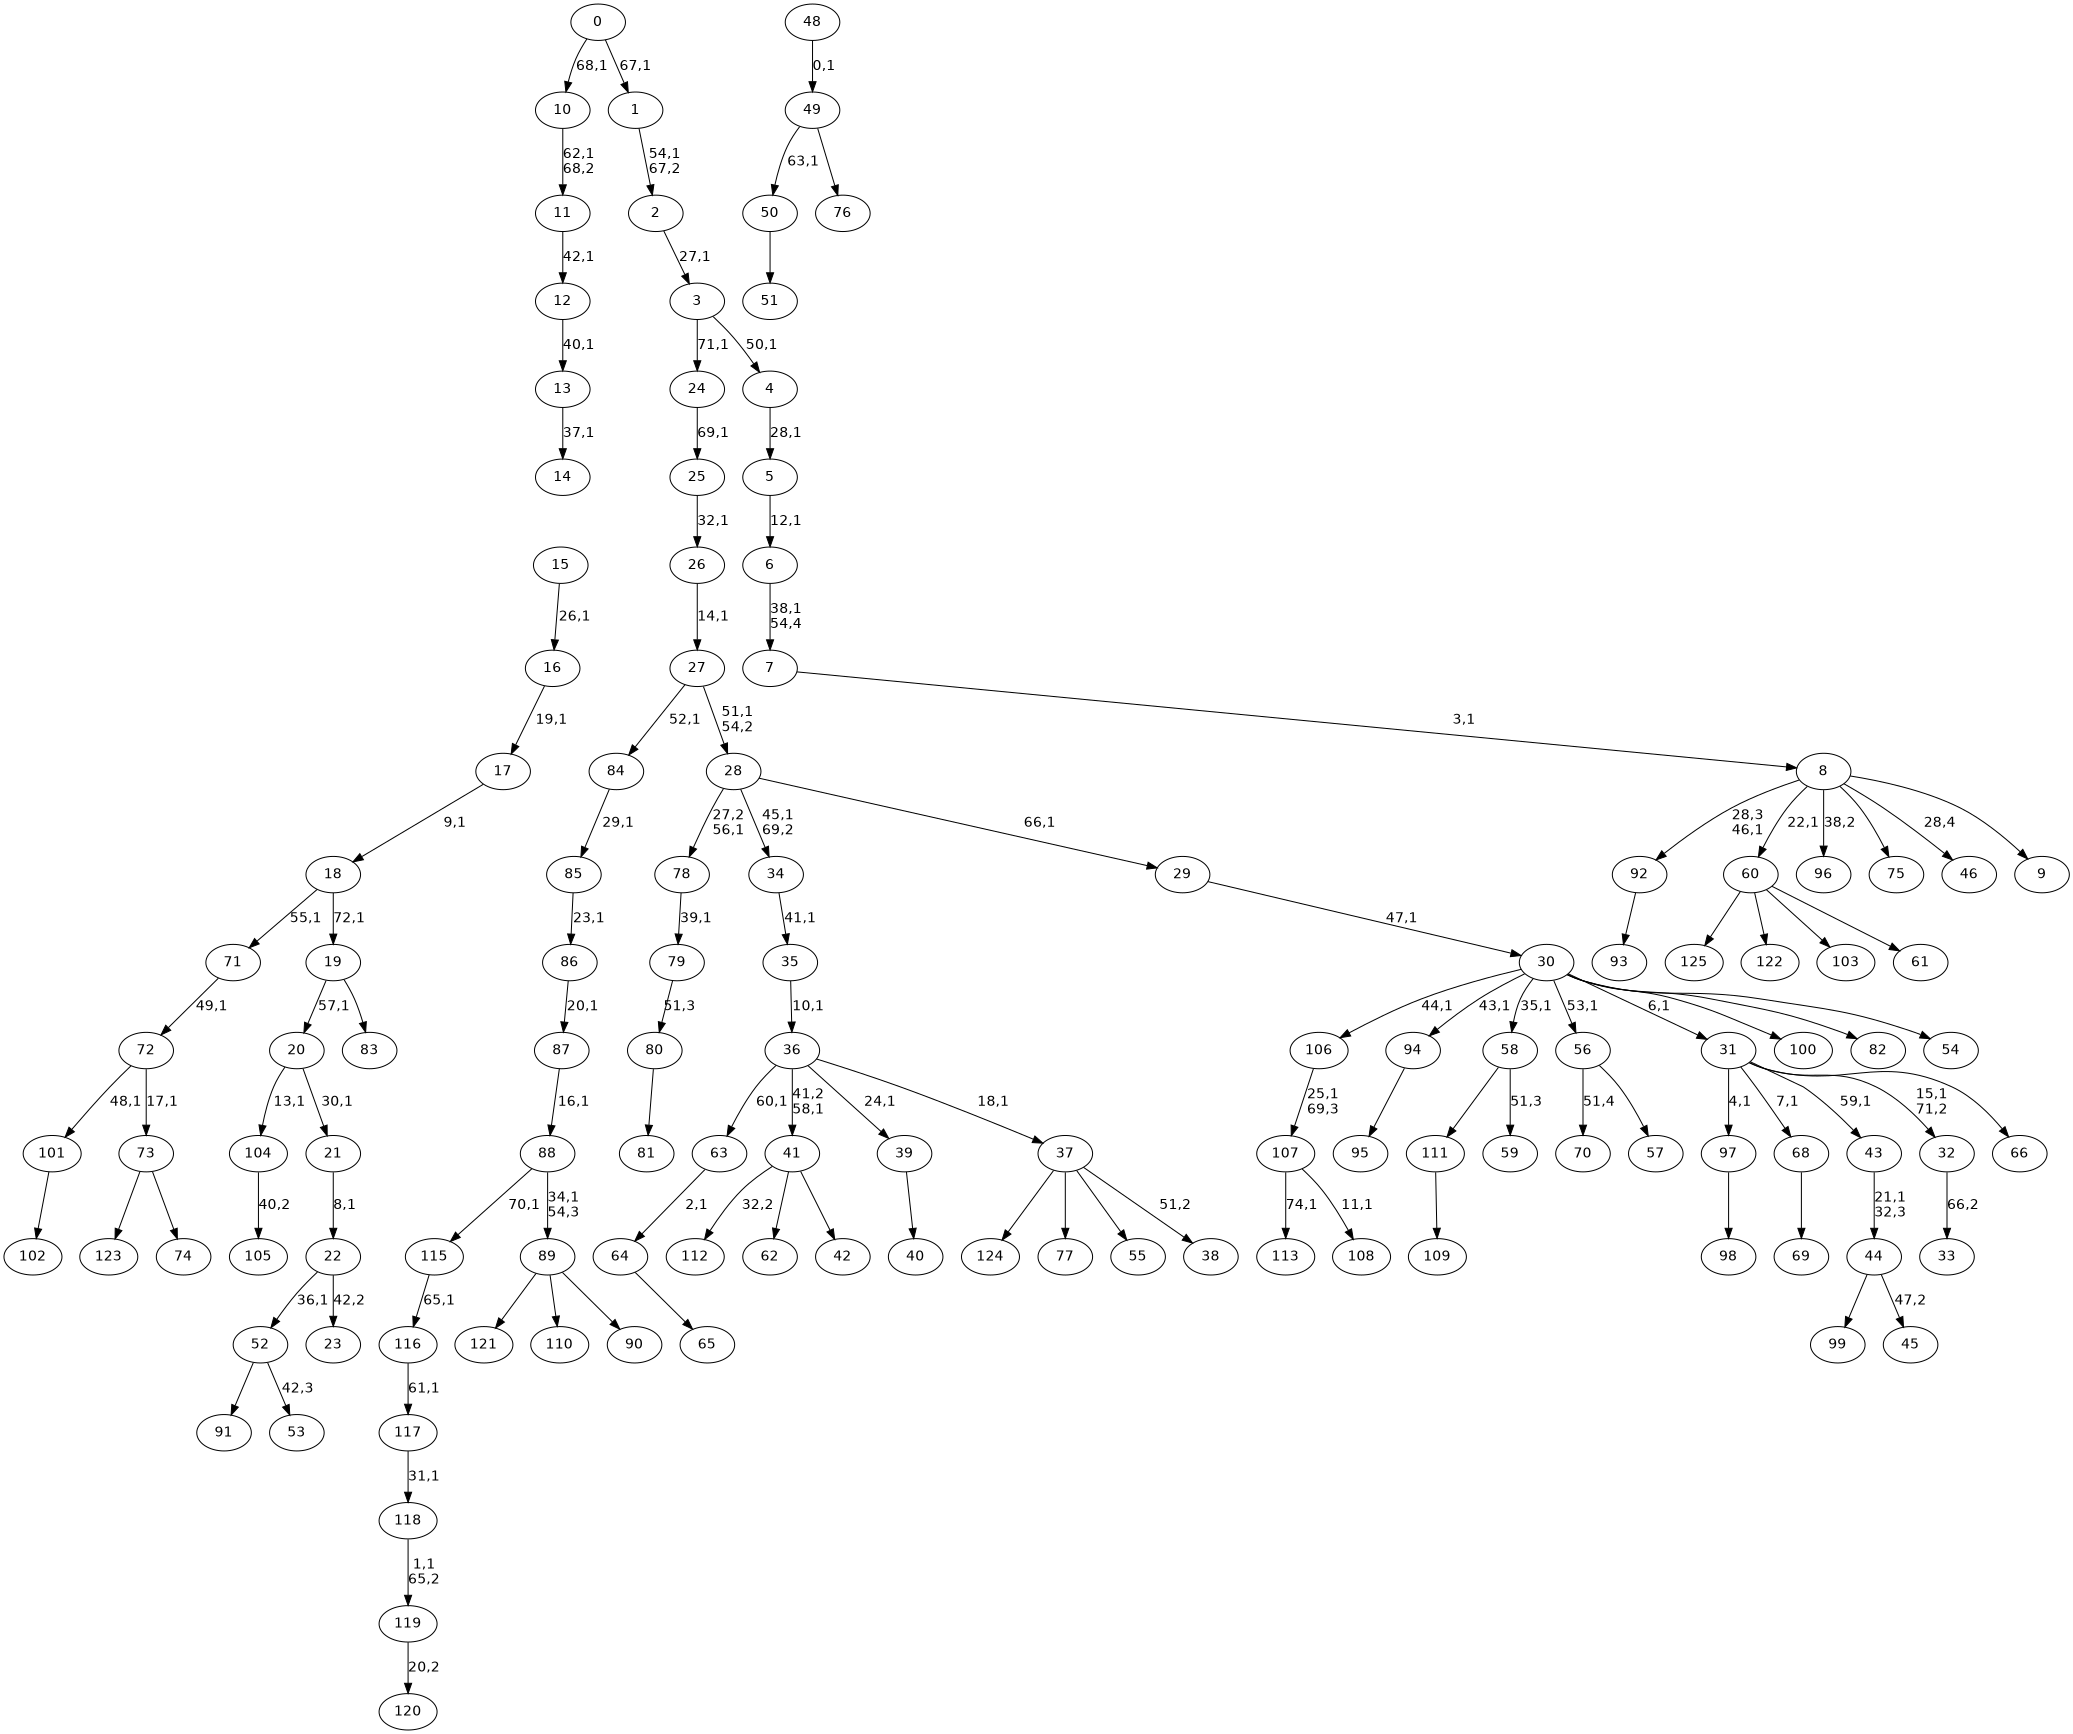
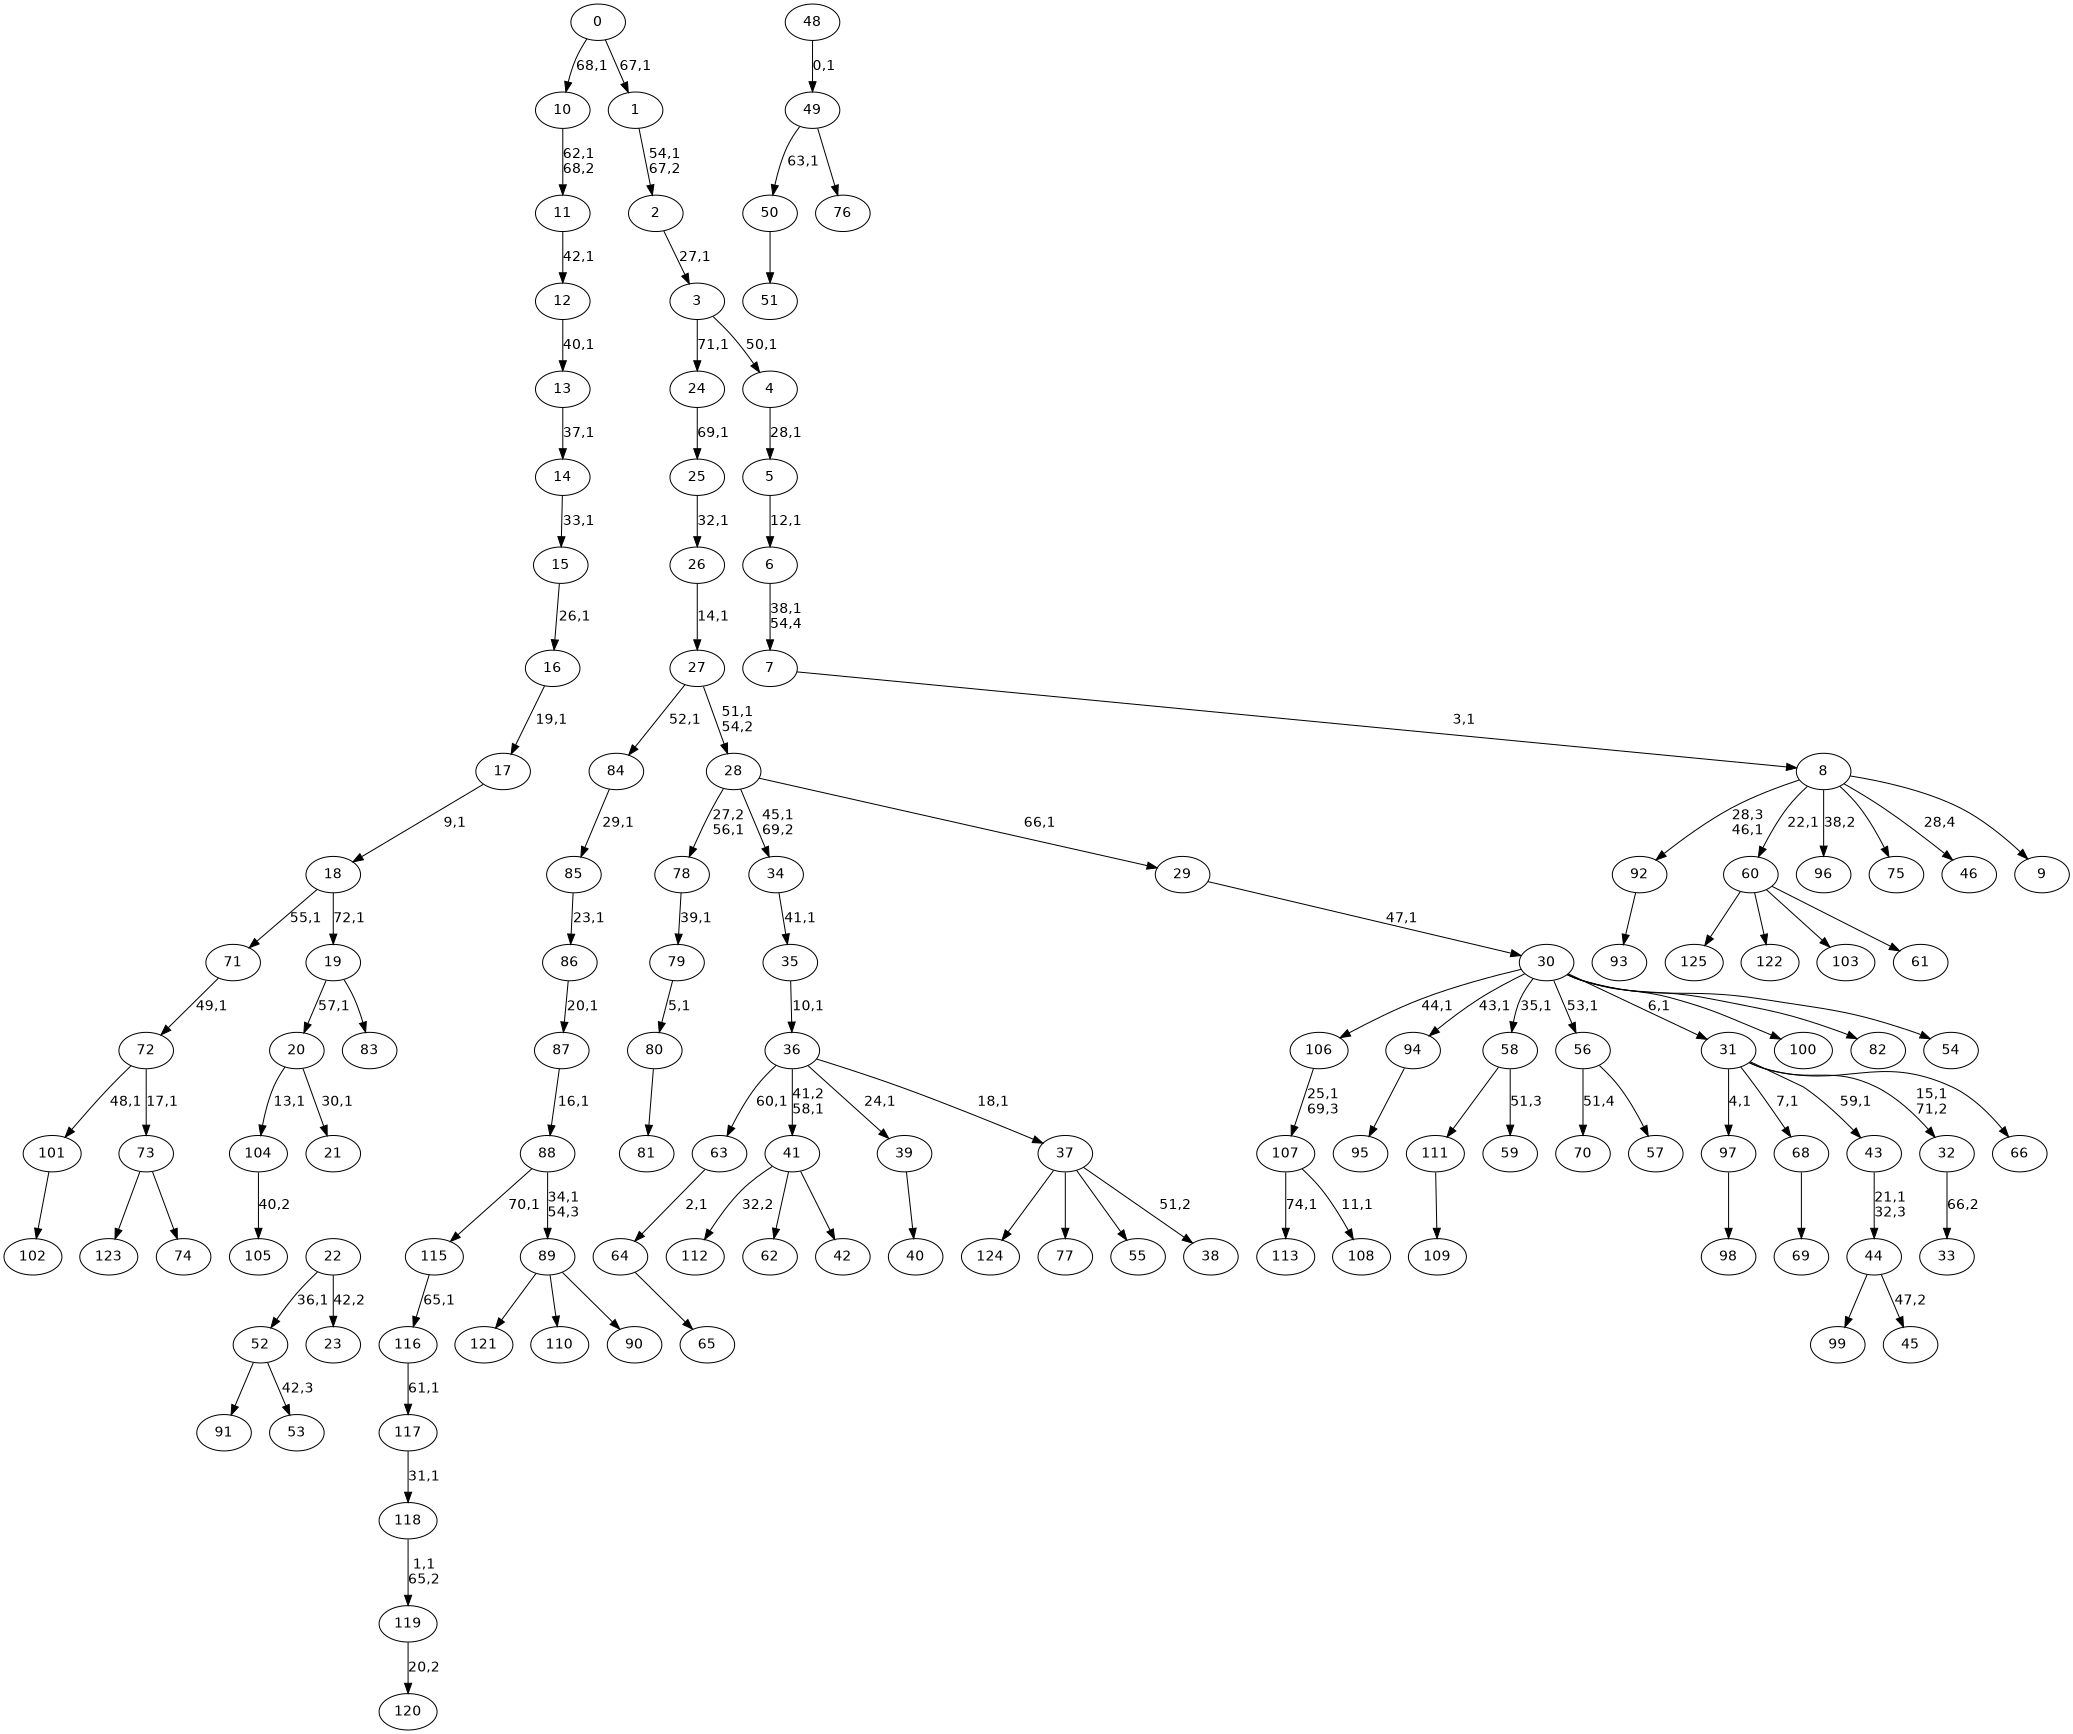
edge "14" -> "15": added, label "33,1"
edge "79" -> "80": label "51,3" -> "5,1"
edge "21" -> "22": removed, label "8,1"
